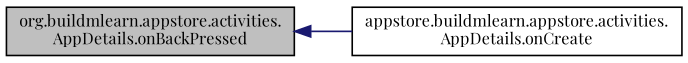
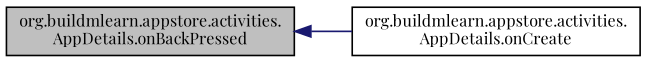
node "appstore.buildmlearn.appstore.activities. AppDetails.onCreate": label "appstore.buildmlearn.appstore.activities. AppDetails.onCreate" -> "org.buildmlearn.appstore.activities. AppDetails.onCreate"
